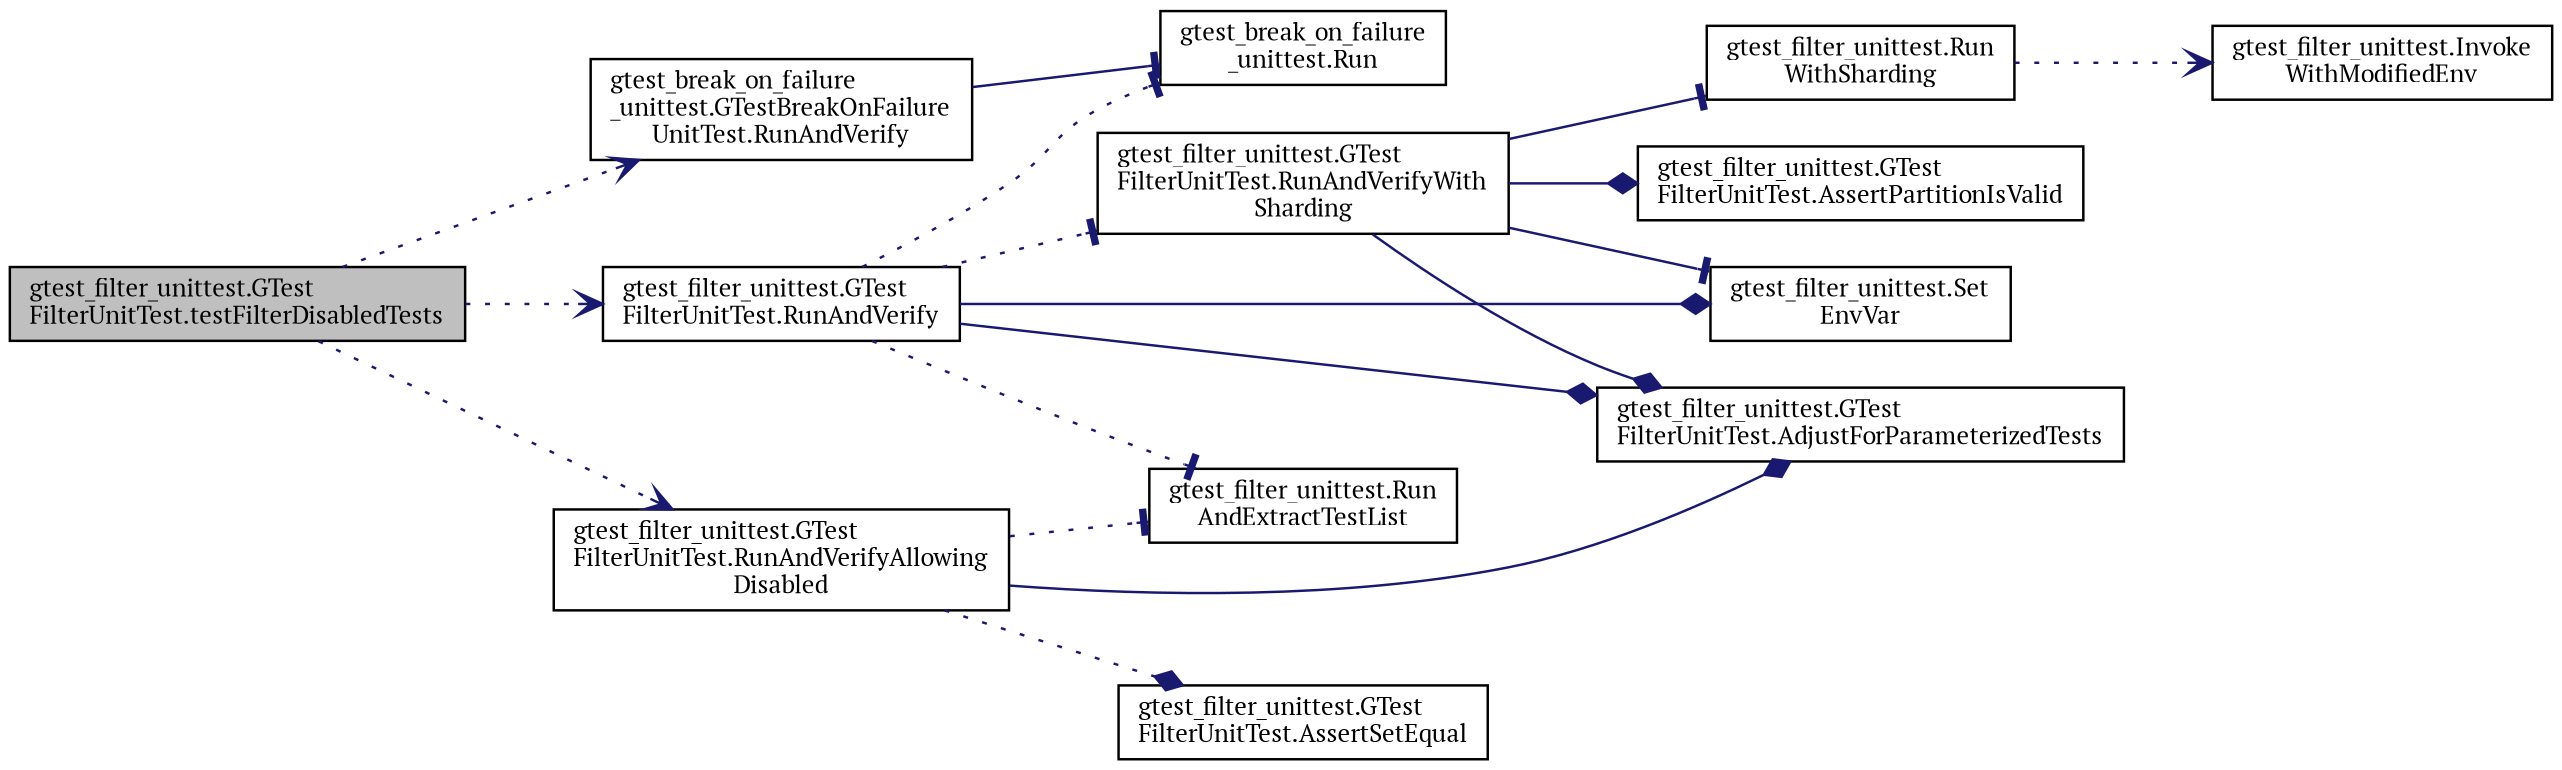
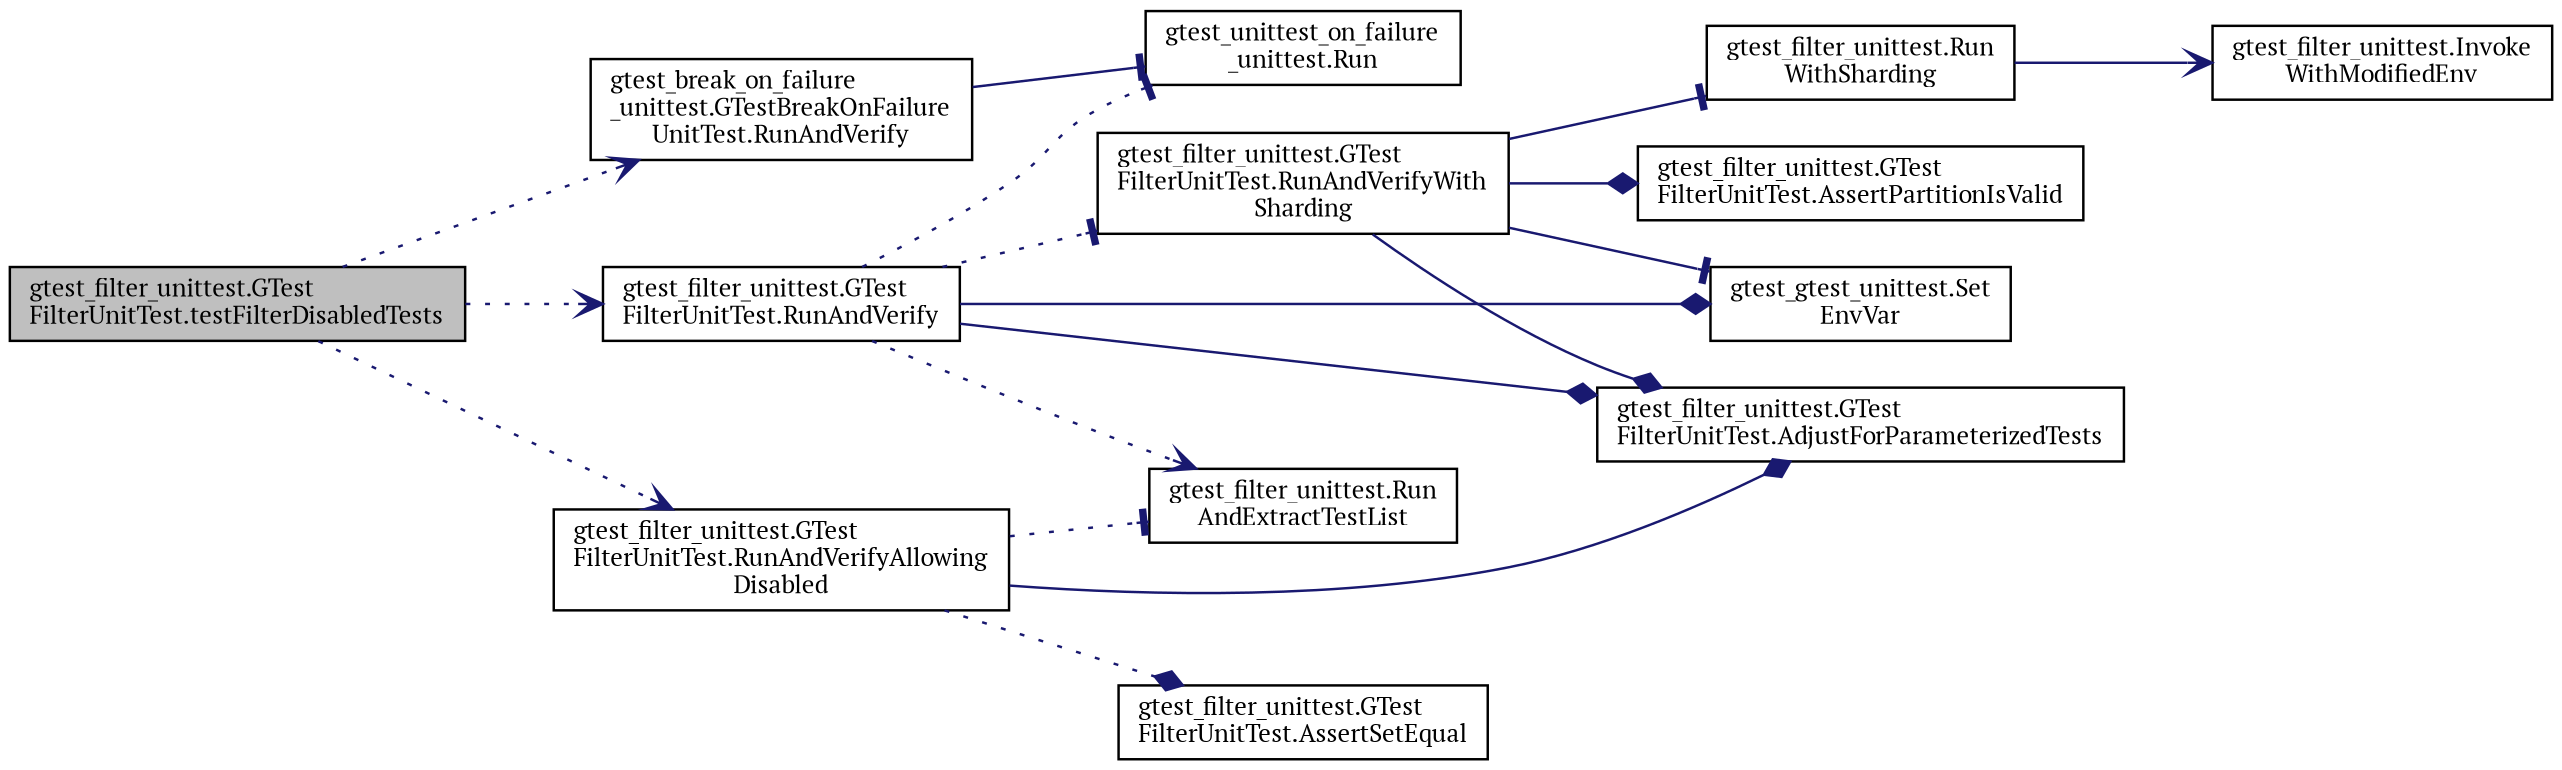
node "gtest_break_on_failure _unittest.Run": label "gtest_break_on_failure _unittest.Run" -> "gtest_unittest_on_failure _unittest.Run"
edge "gtest_filter_unittest.Run WithSharding" -> "gtest_filter_unittest.Invoke WithModifiedEnv": style dotted -> solid
node "gtest_filter_unittest.Set EnvVar": label "gtest_filter_unittest.Set EnvVar" -> "gtest_gtest_unittest.Set EnvVar"
edge "gtest_filter_unittest.GTest FilterUnitTest.RunAndVerify" -> "gtest_filter_unittest.Run AndExtractTestList": arrowhead tee -> vee
